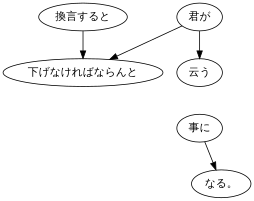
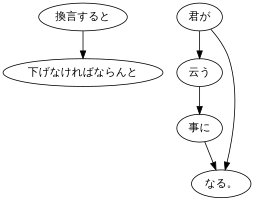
edge "君が" -> "下げなければならんと": now "君が" -> "なる。"
edge "云う" -> "事に": added
